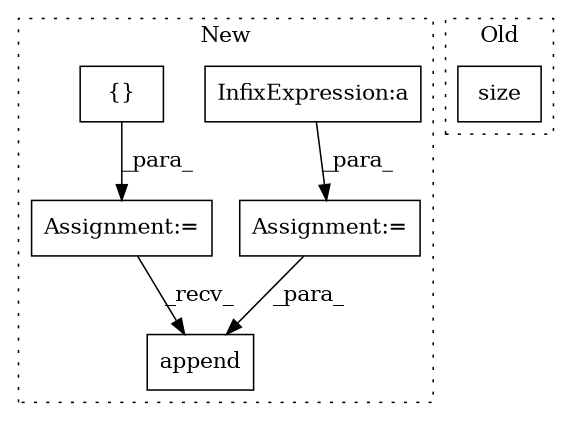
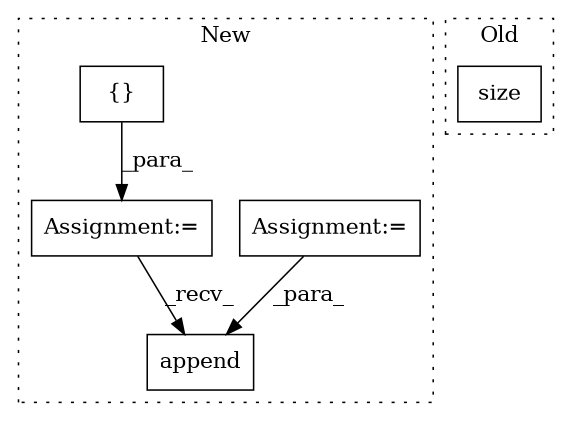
node "InfixExpression:a": removed
